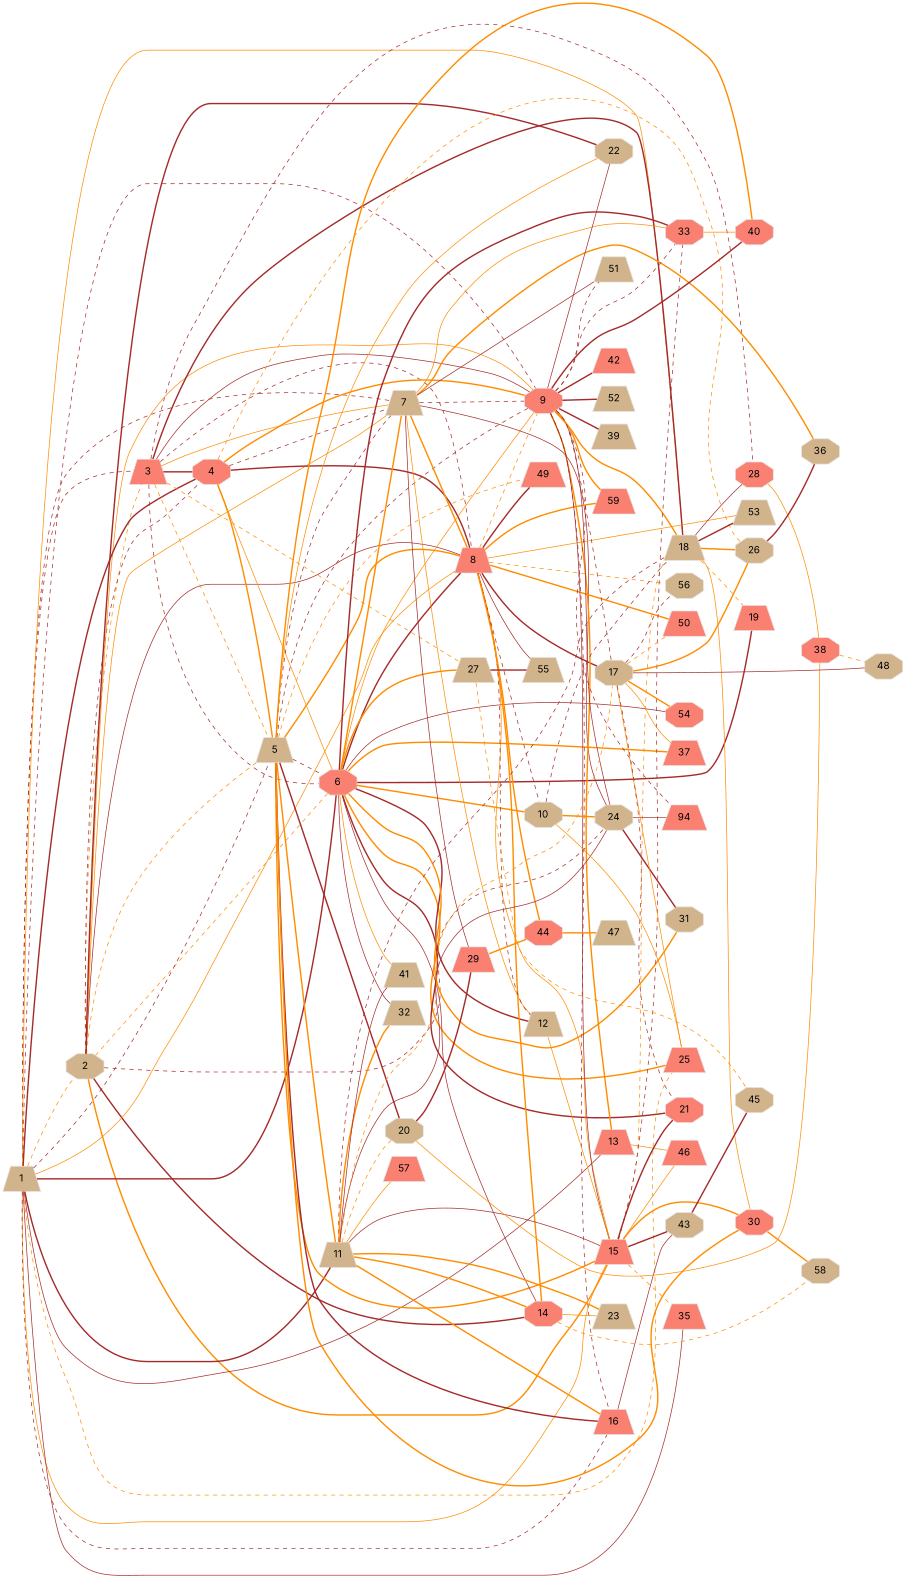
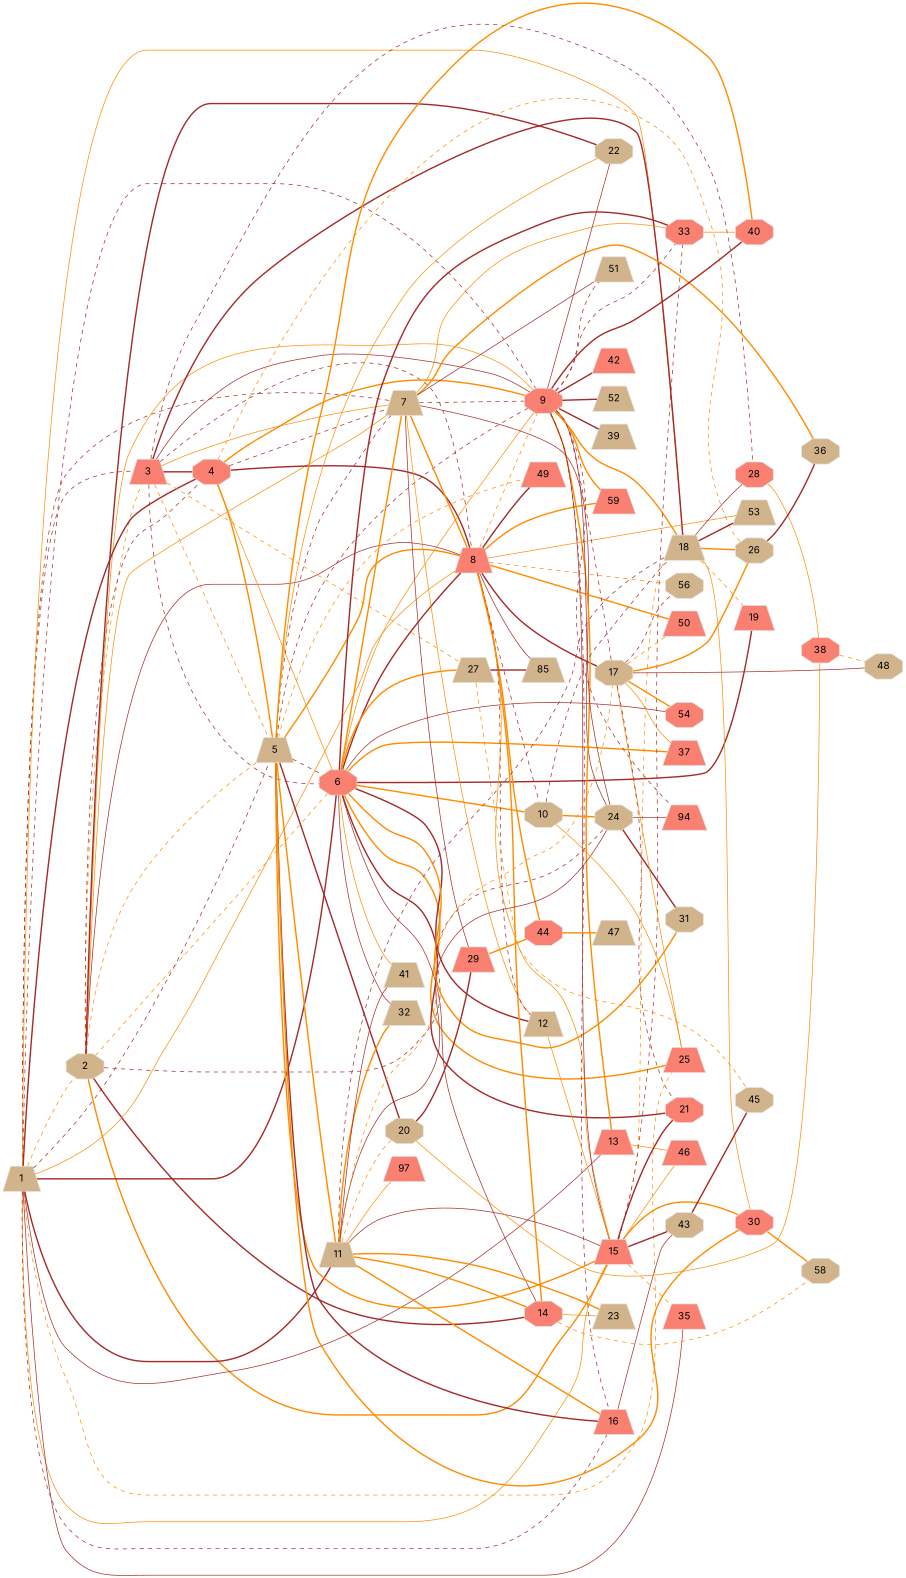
node "55": label "55" -> "85"
node "57": label "57" -> "97"
